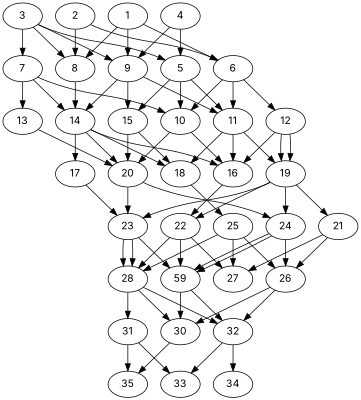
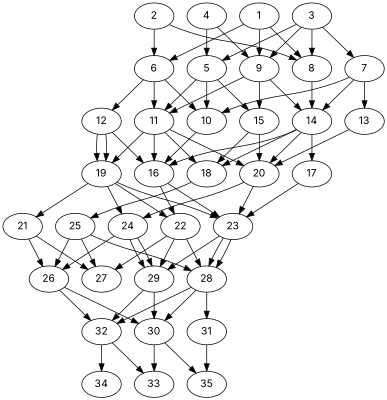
edge "10" -> "20": now "11" -> "20"
edge "16" -> "23": added
node "59": label "59" -> "29"
edge "31" -> "33": now "30" -> "33"
